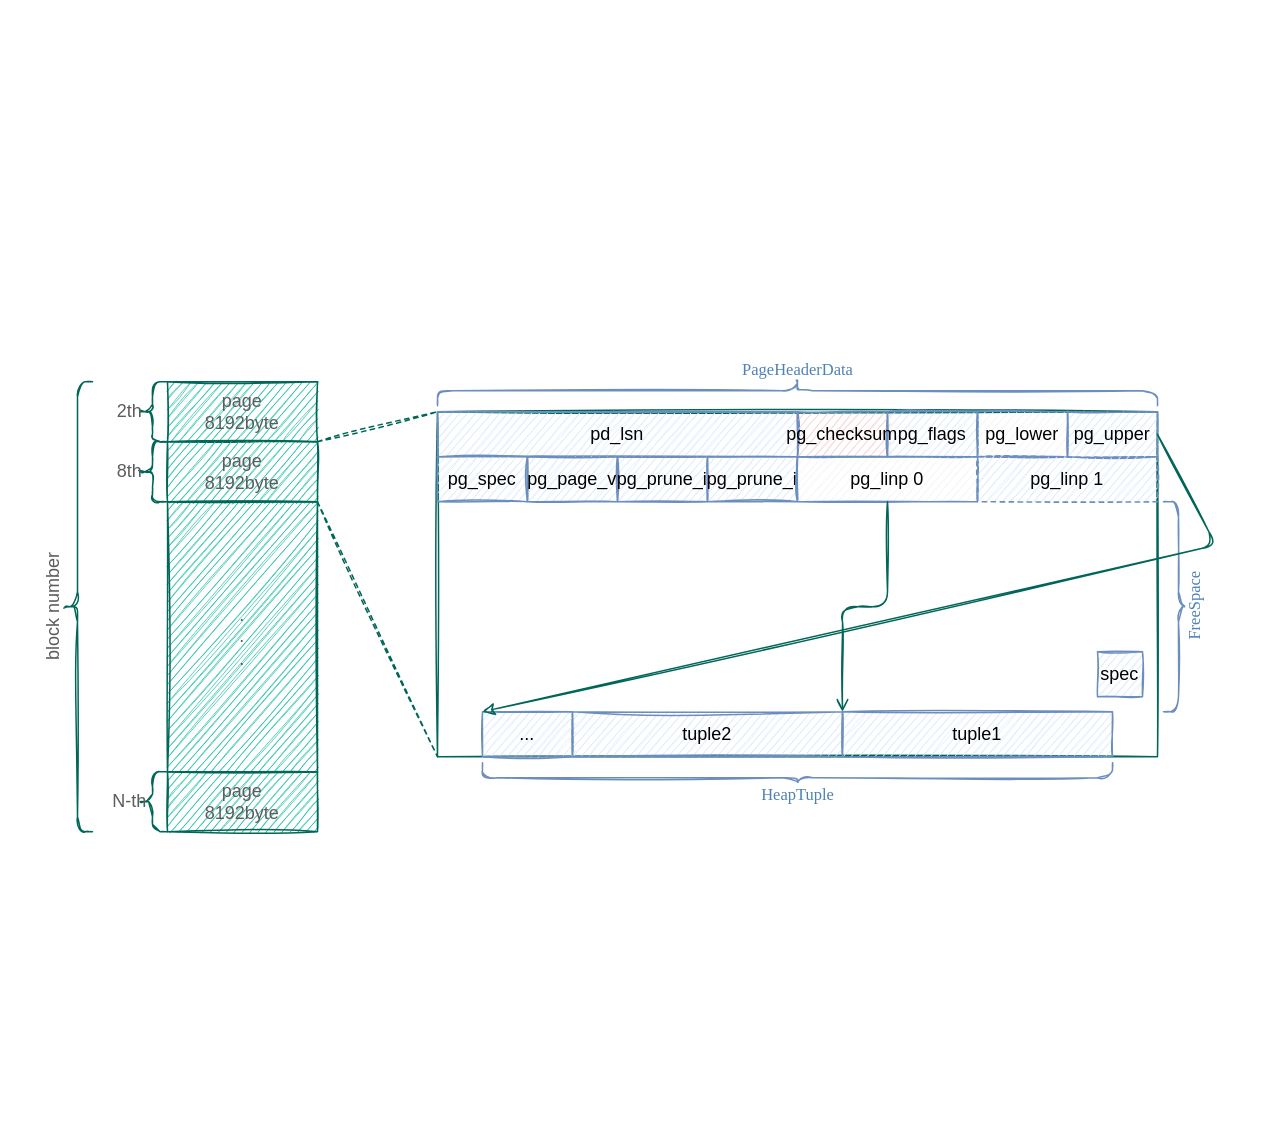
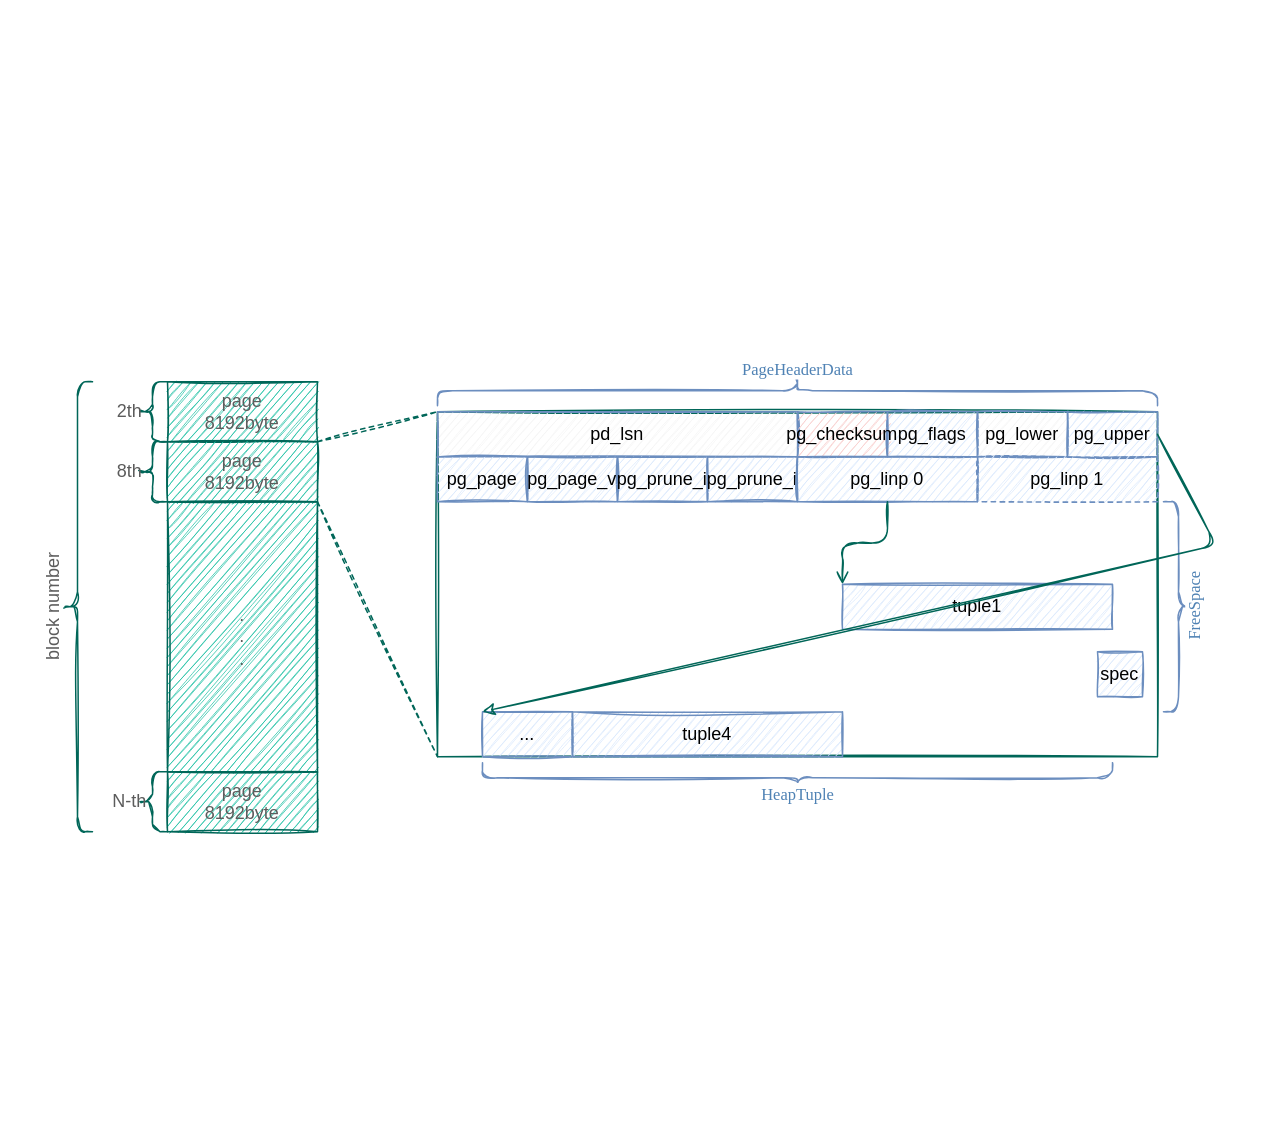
node "pd_lsn": fillcolor #dae8fc -> #f5f5f5
node "pg_spec": label "pg_spec" -> "pg_page"
node "pg_linp 0": fillcolor #f5f5f5 -> #dae8fc
node "tuple2": label "tuple2" -> "tuple4"
node "tuple1": moved (977, 734) -> (977, 607)
